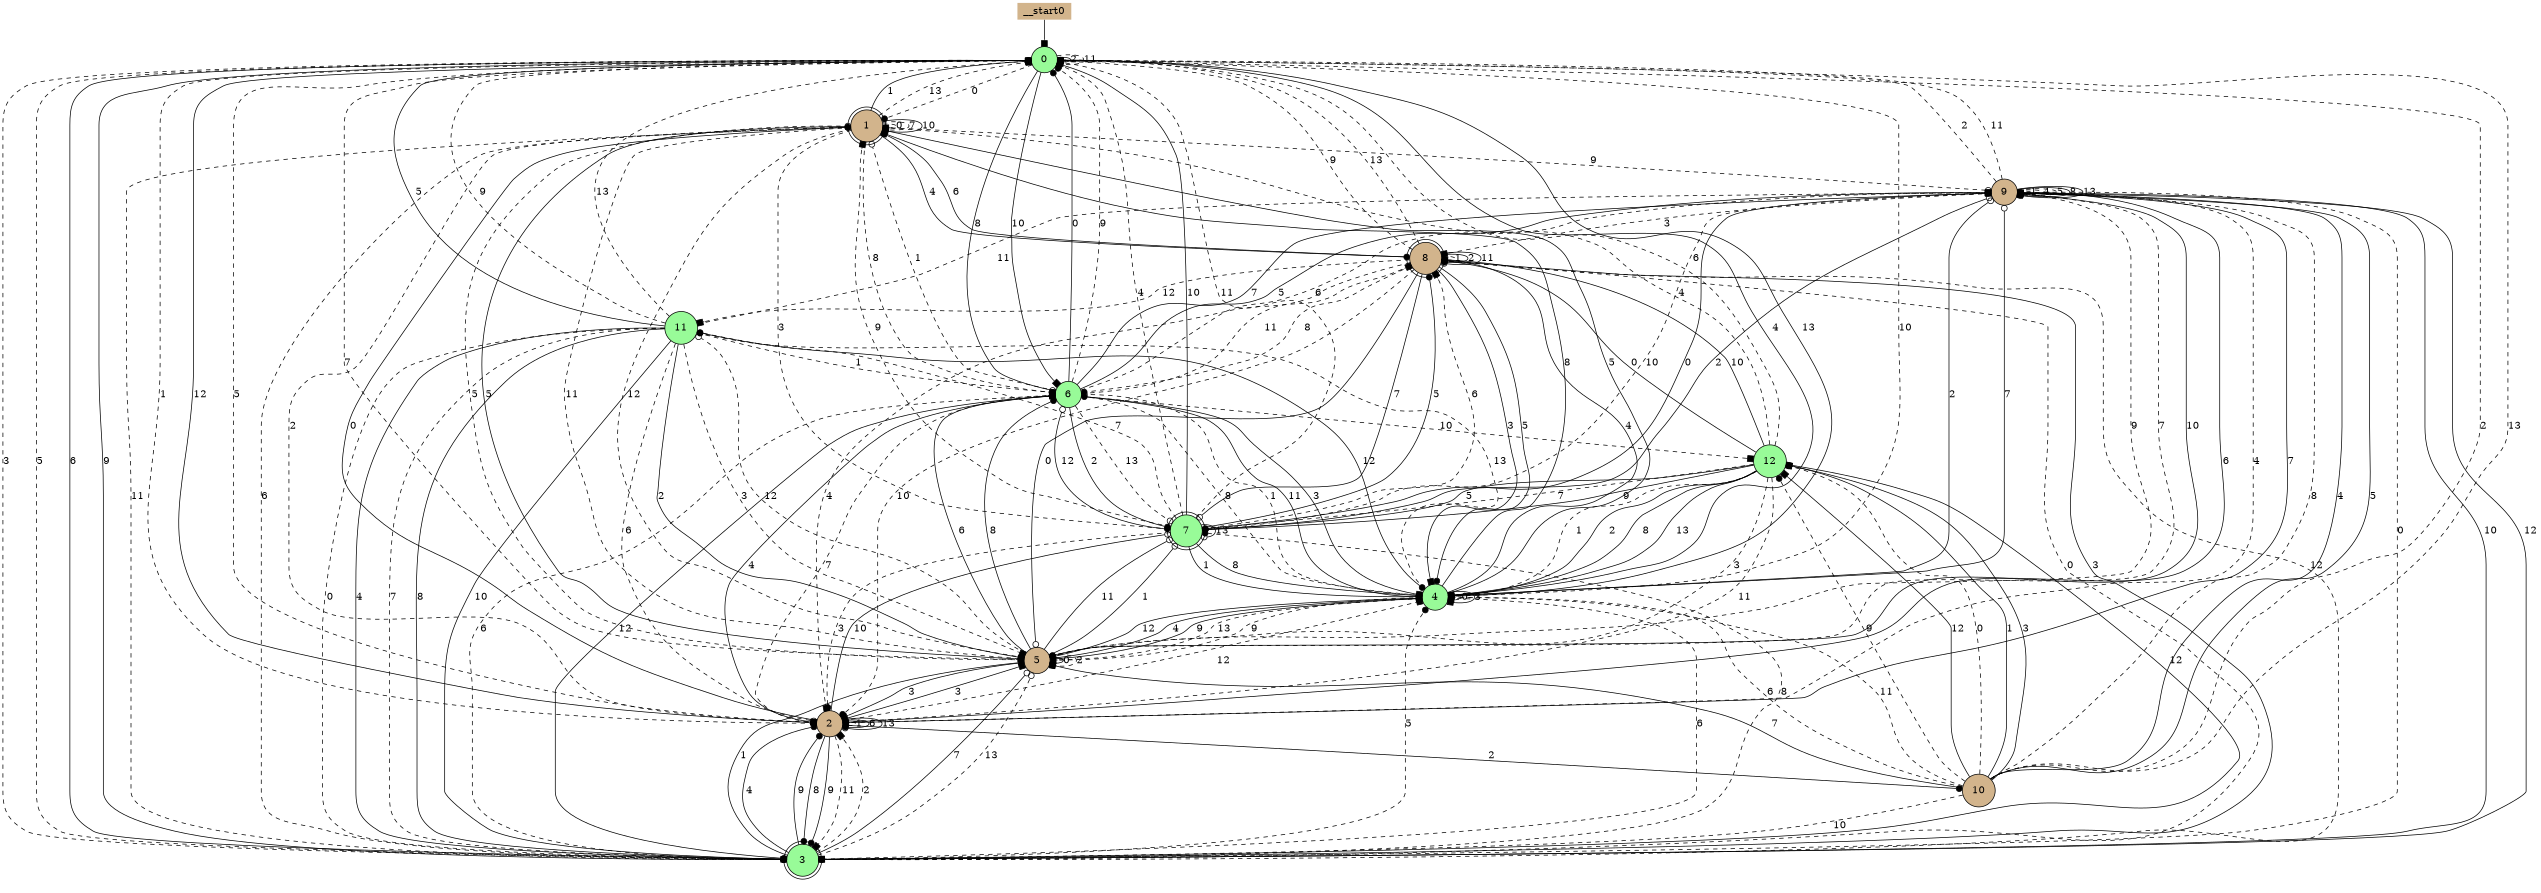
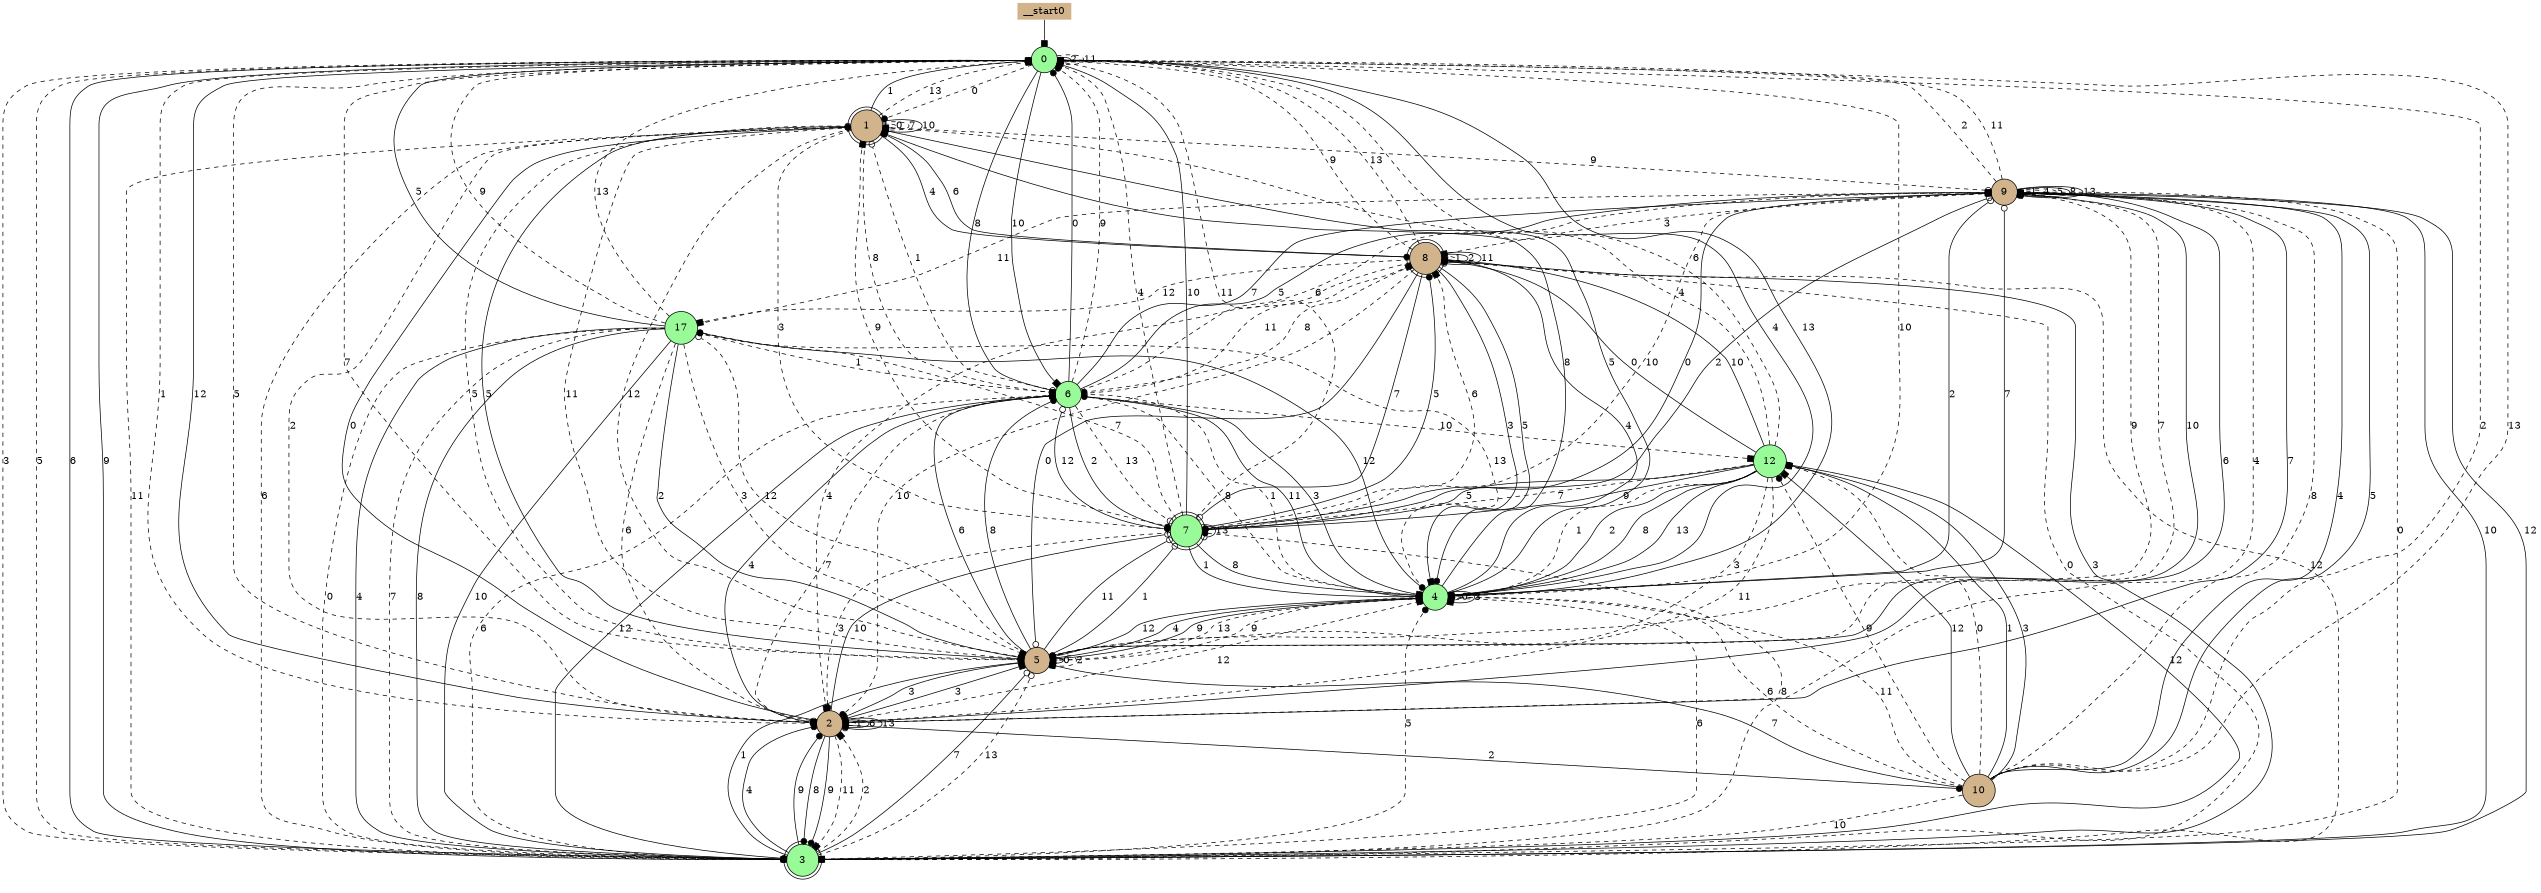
node "11": label "11" -> "17"
